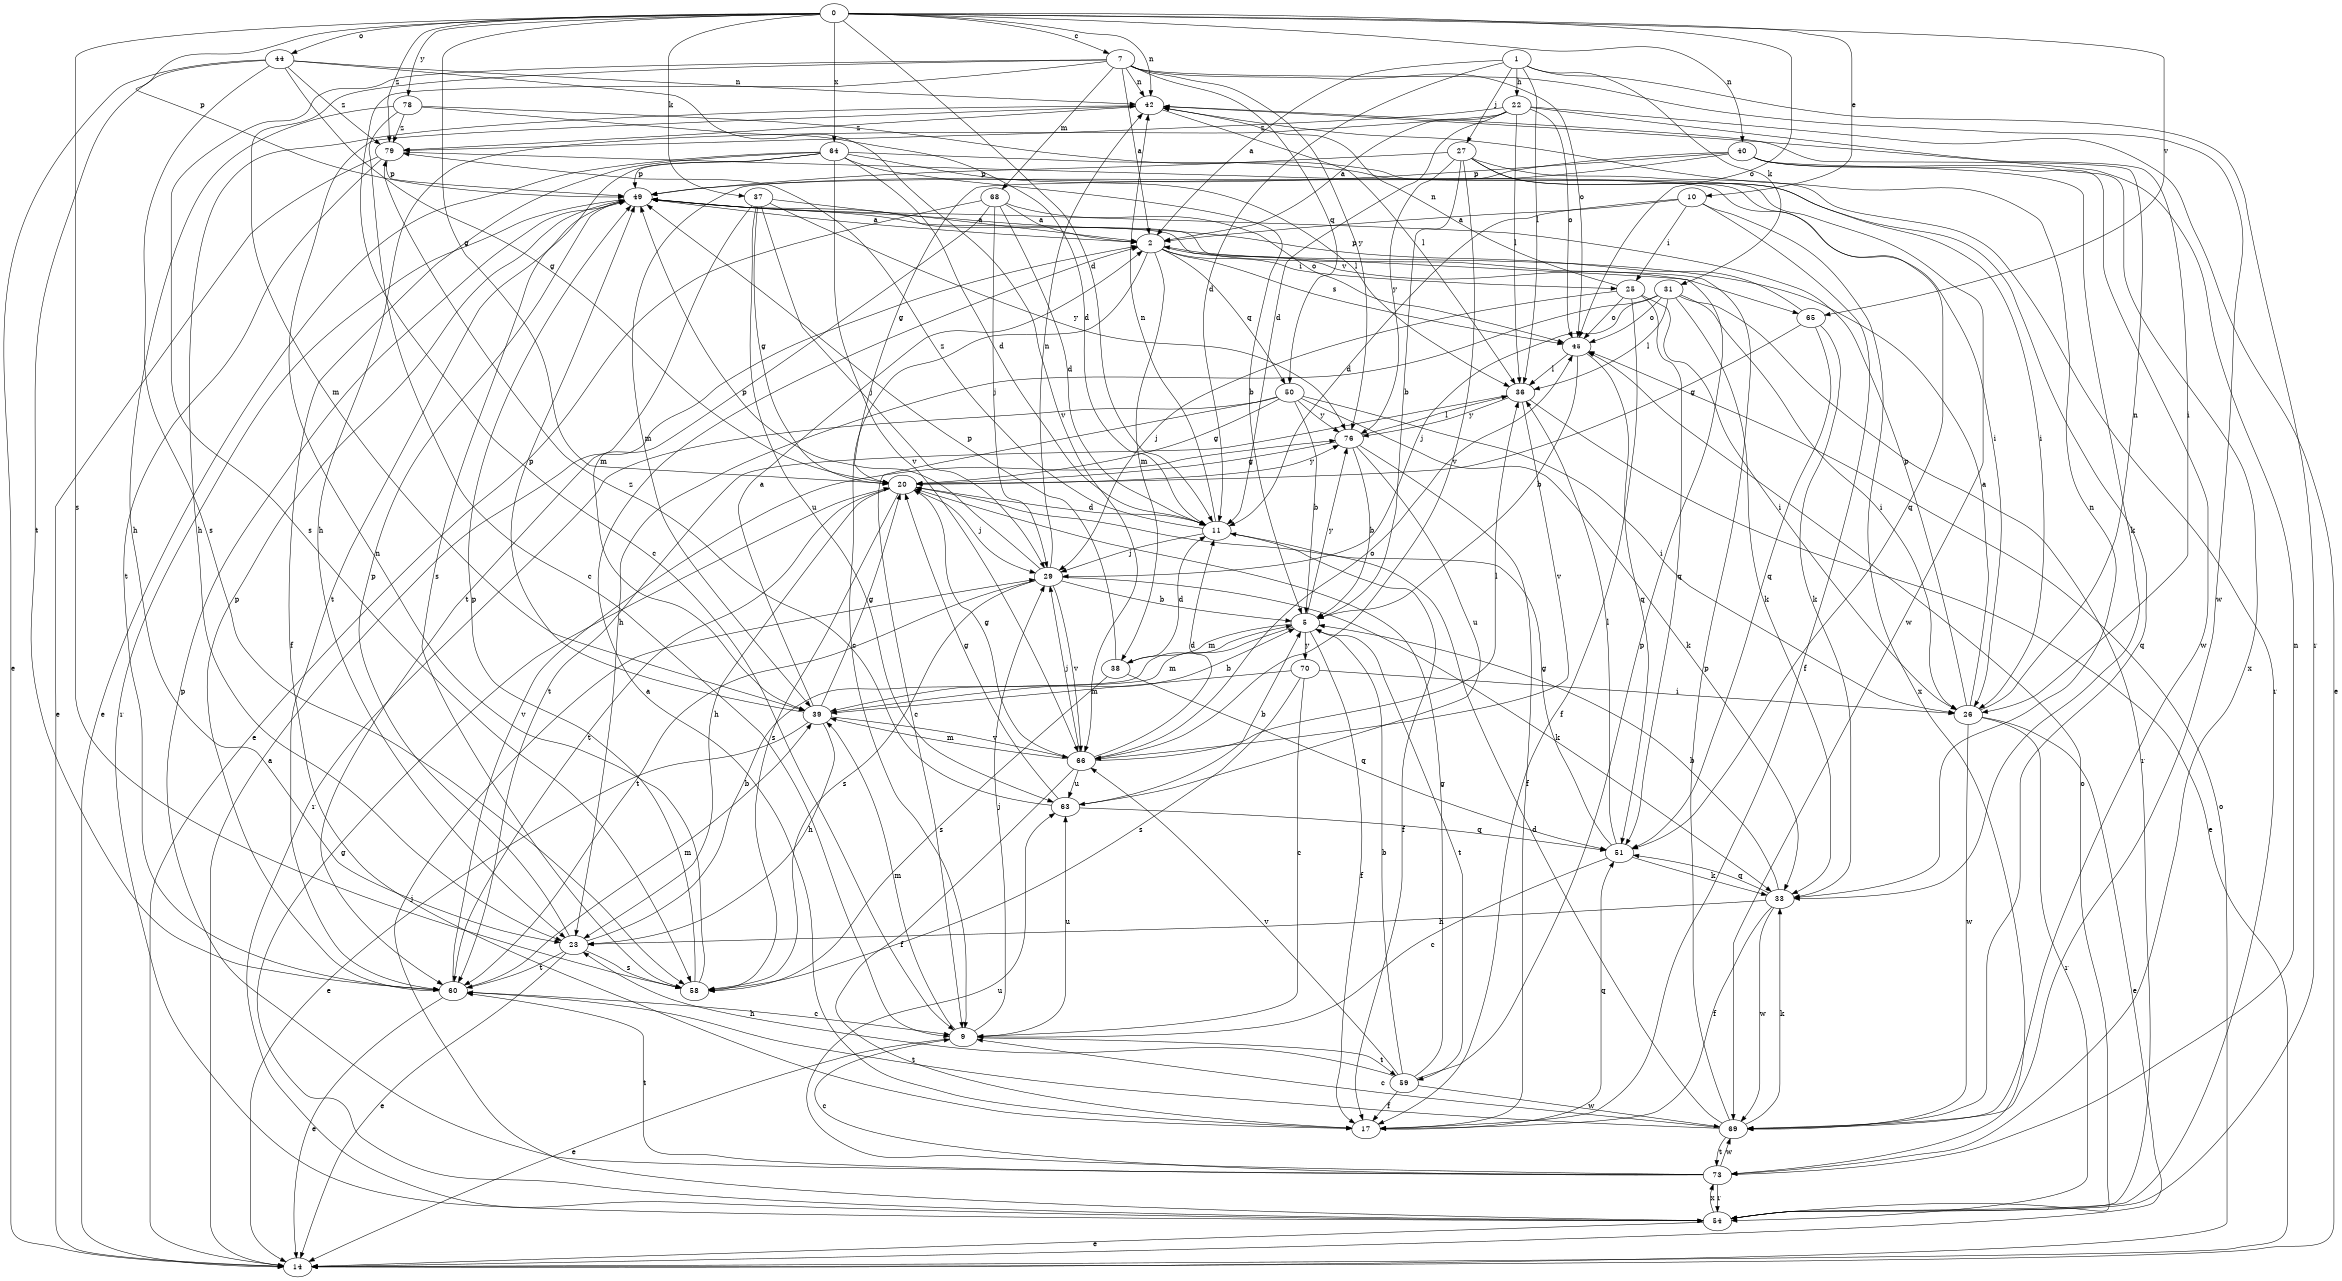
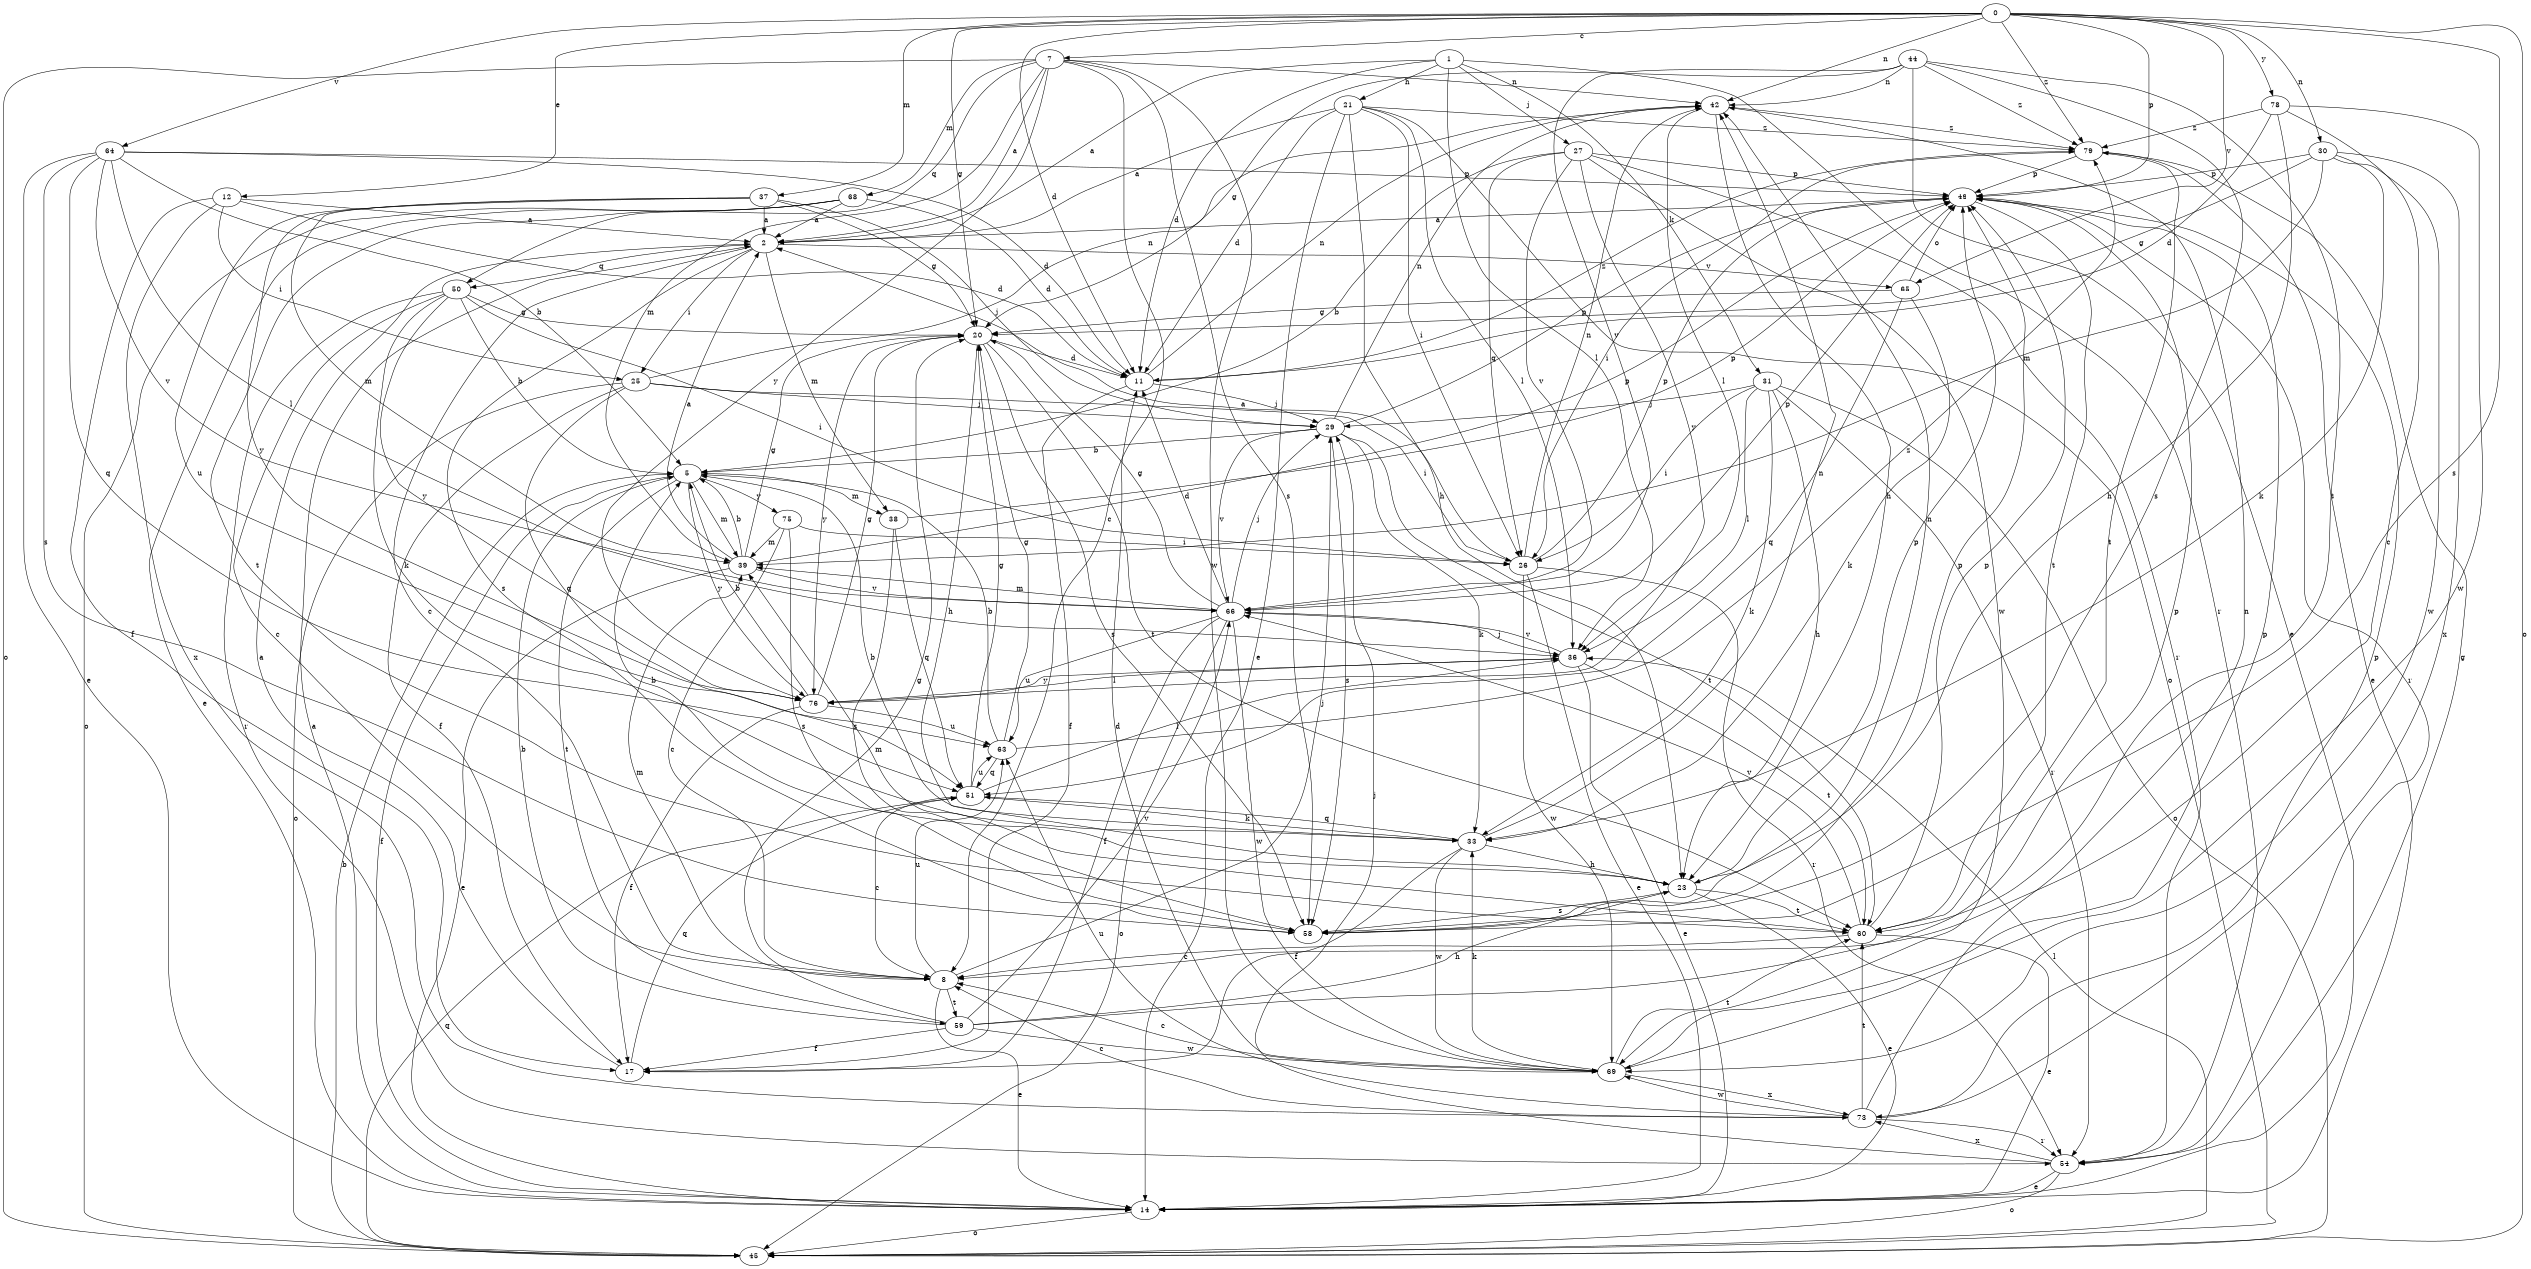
edge "0" -> "44": removed, label "o"
edge "0" -> "64": label "x" -> "v"
edge "0" -> "37": label "k" -> "m"
node "22": label "22" -> "21"
node "40": label "40" -> "30"
node "10": label "10" -> "12"
edge "65" -> "49": label "p" -> "o"
edge "2" -> "45": now "2" -> "58"
edge "68" -> "29": removed, label "j"
edge "27" -> "26": label "i" -> "q"
edge "60" -> "76": now "60" -> "66"
edge "20" -> "29": removed, label "j"
edge "66" -> "49": added, label "p"
edge "66" -> "36": label "l" -> "j"
edge "38" -> "11": removed, label "d"
edge "27" -> "69": label "q" -> "w"
node "70": label "70" -> "75"
edge "51" -> "63": added, label "u"
edge "64" -> "17": removed, label "f"
edge "5" -> "17": now "5" -> "14"
edge "39" -> "23": removed, label "h"
edge "66" -> "69": added, label "w"
node "9": label "9" -> "8"
edge "69" -> "73": label "t" -> "x"
edge "54" -> "20": now "54" -> "79"
